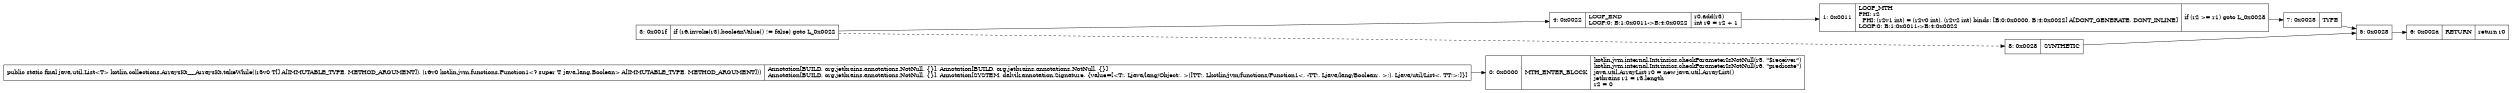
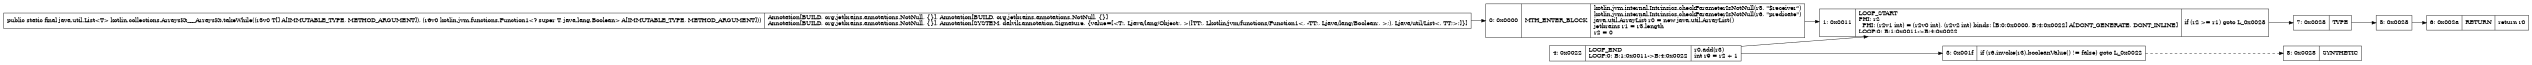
node "1: 0x0011": text "LOOP_MTH" -> "LOOP_START"
edge "0: 0x0000" -> "1: 0x0011": added
edge "3: 0x001f" -> "4: 0x0022": reversed
edge "8: 0x0028" -> "5: 0x0028": removed
